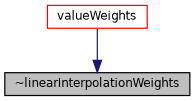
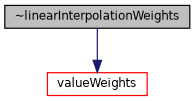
edge "valueWeights" -> "~linearInterpolationWeights": reversed
